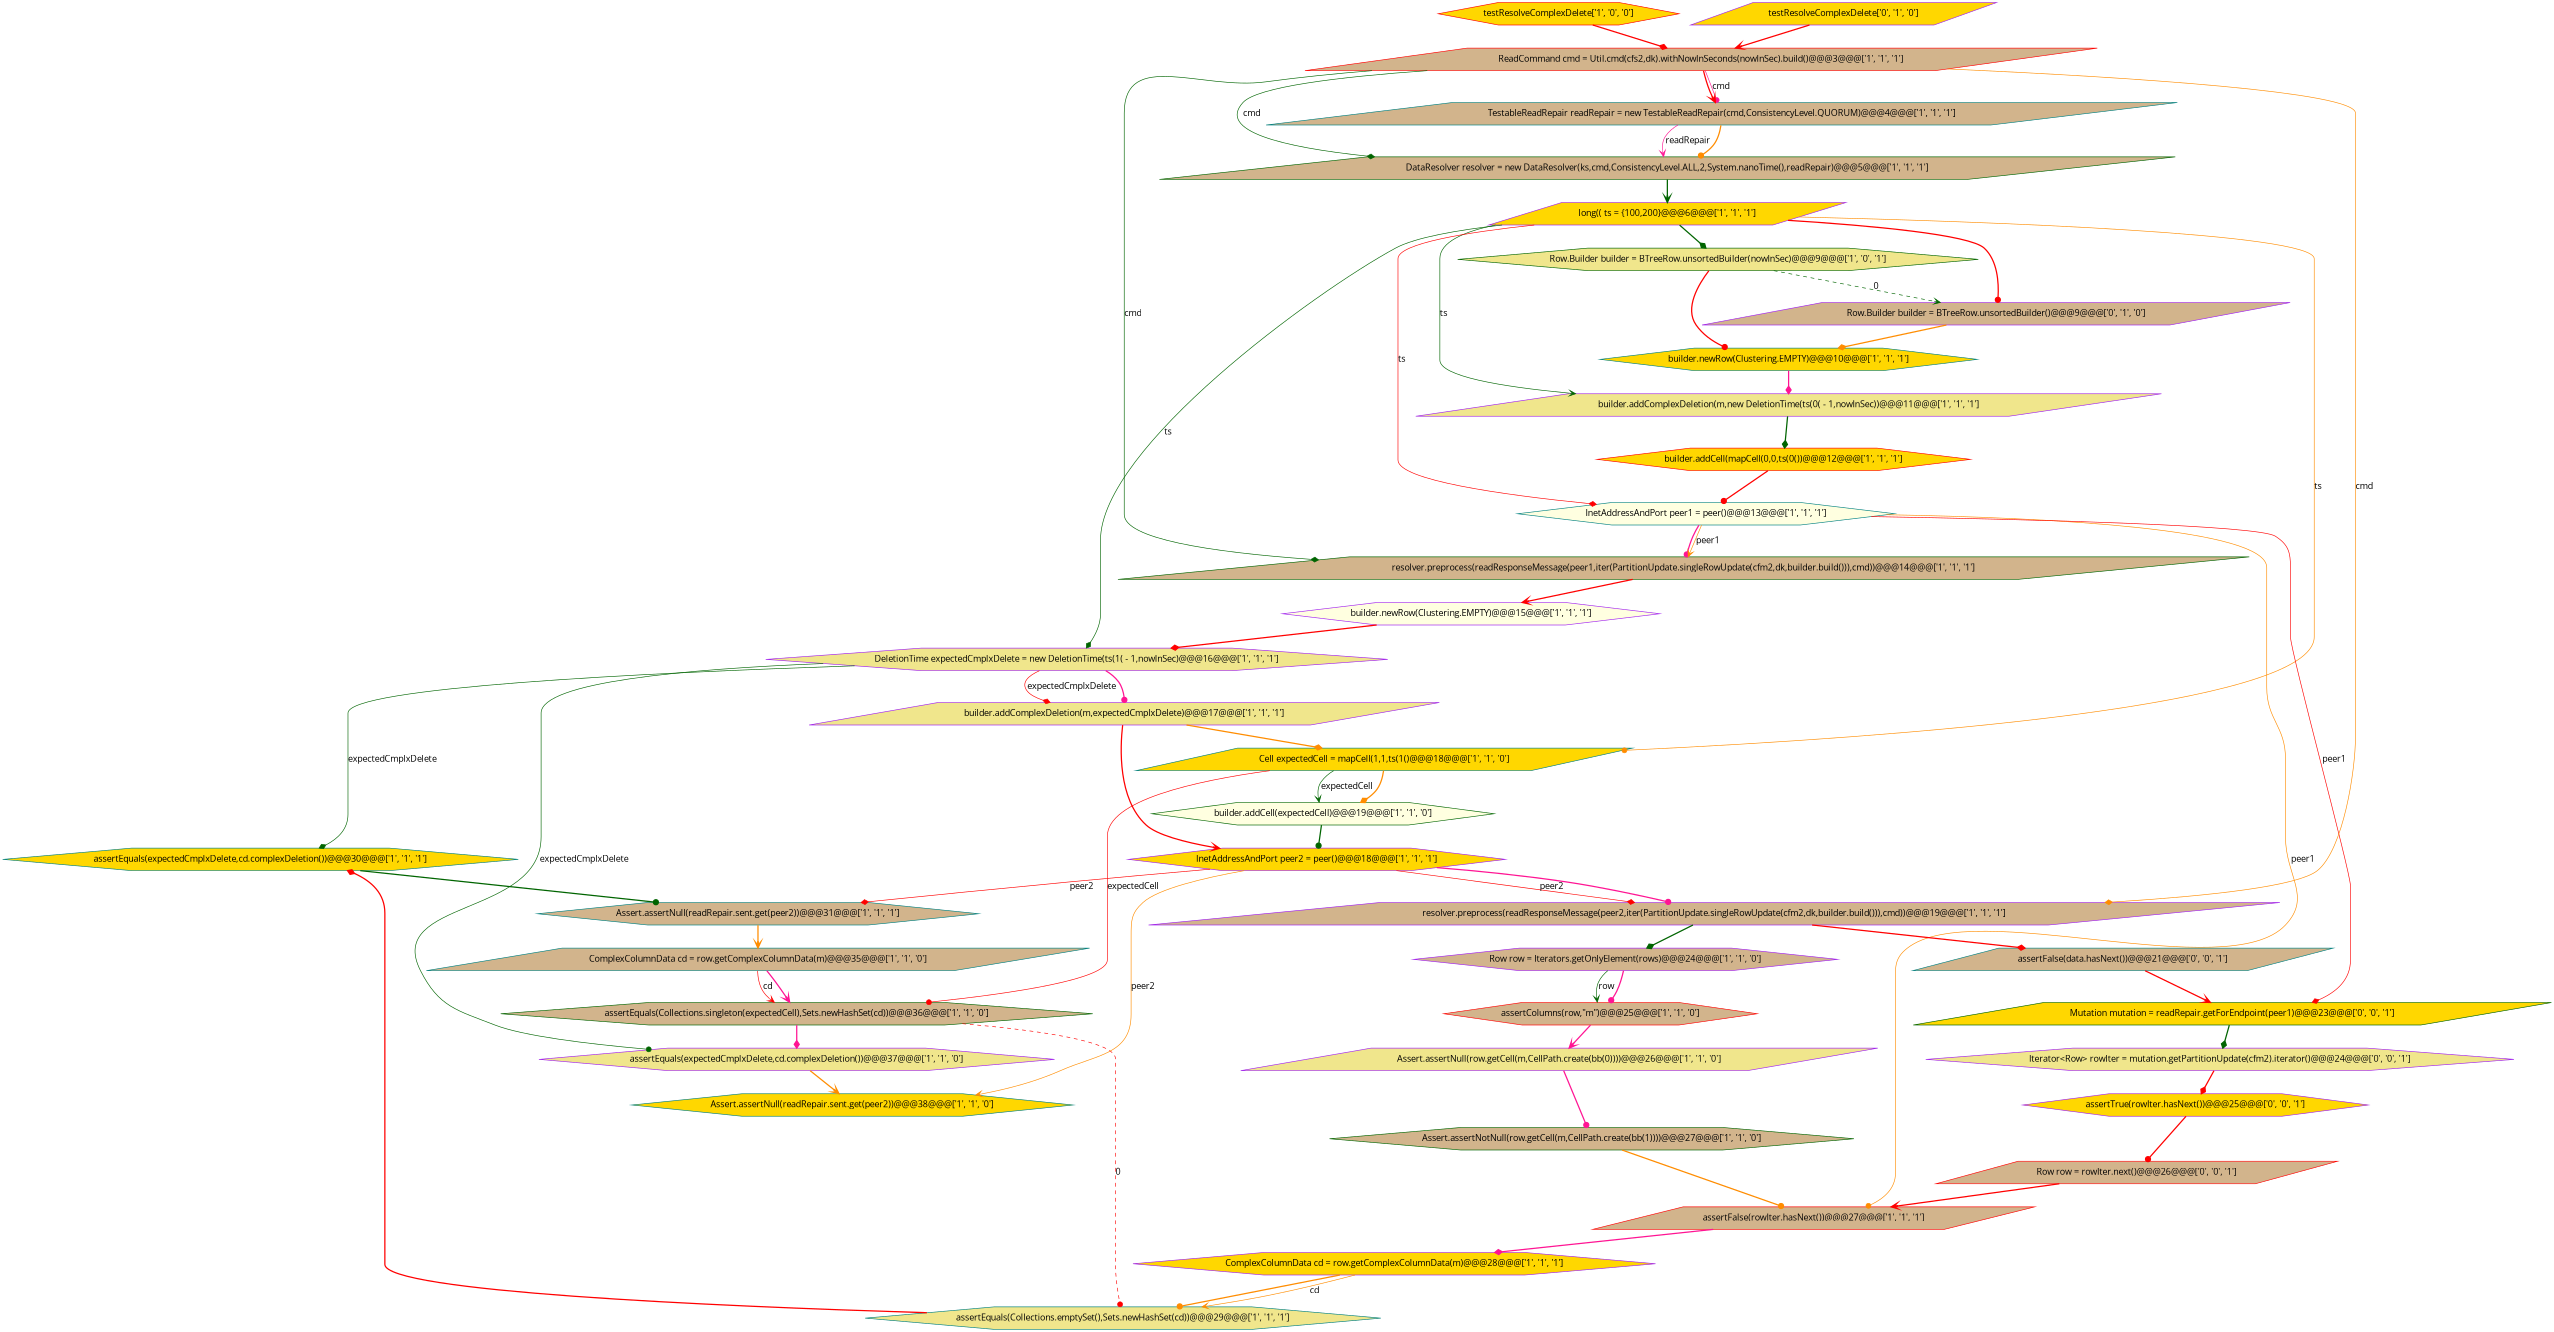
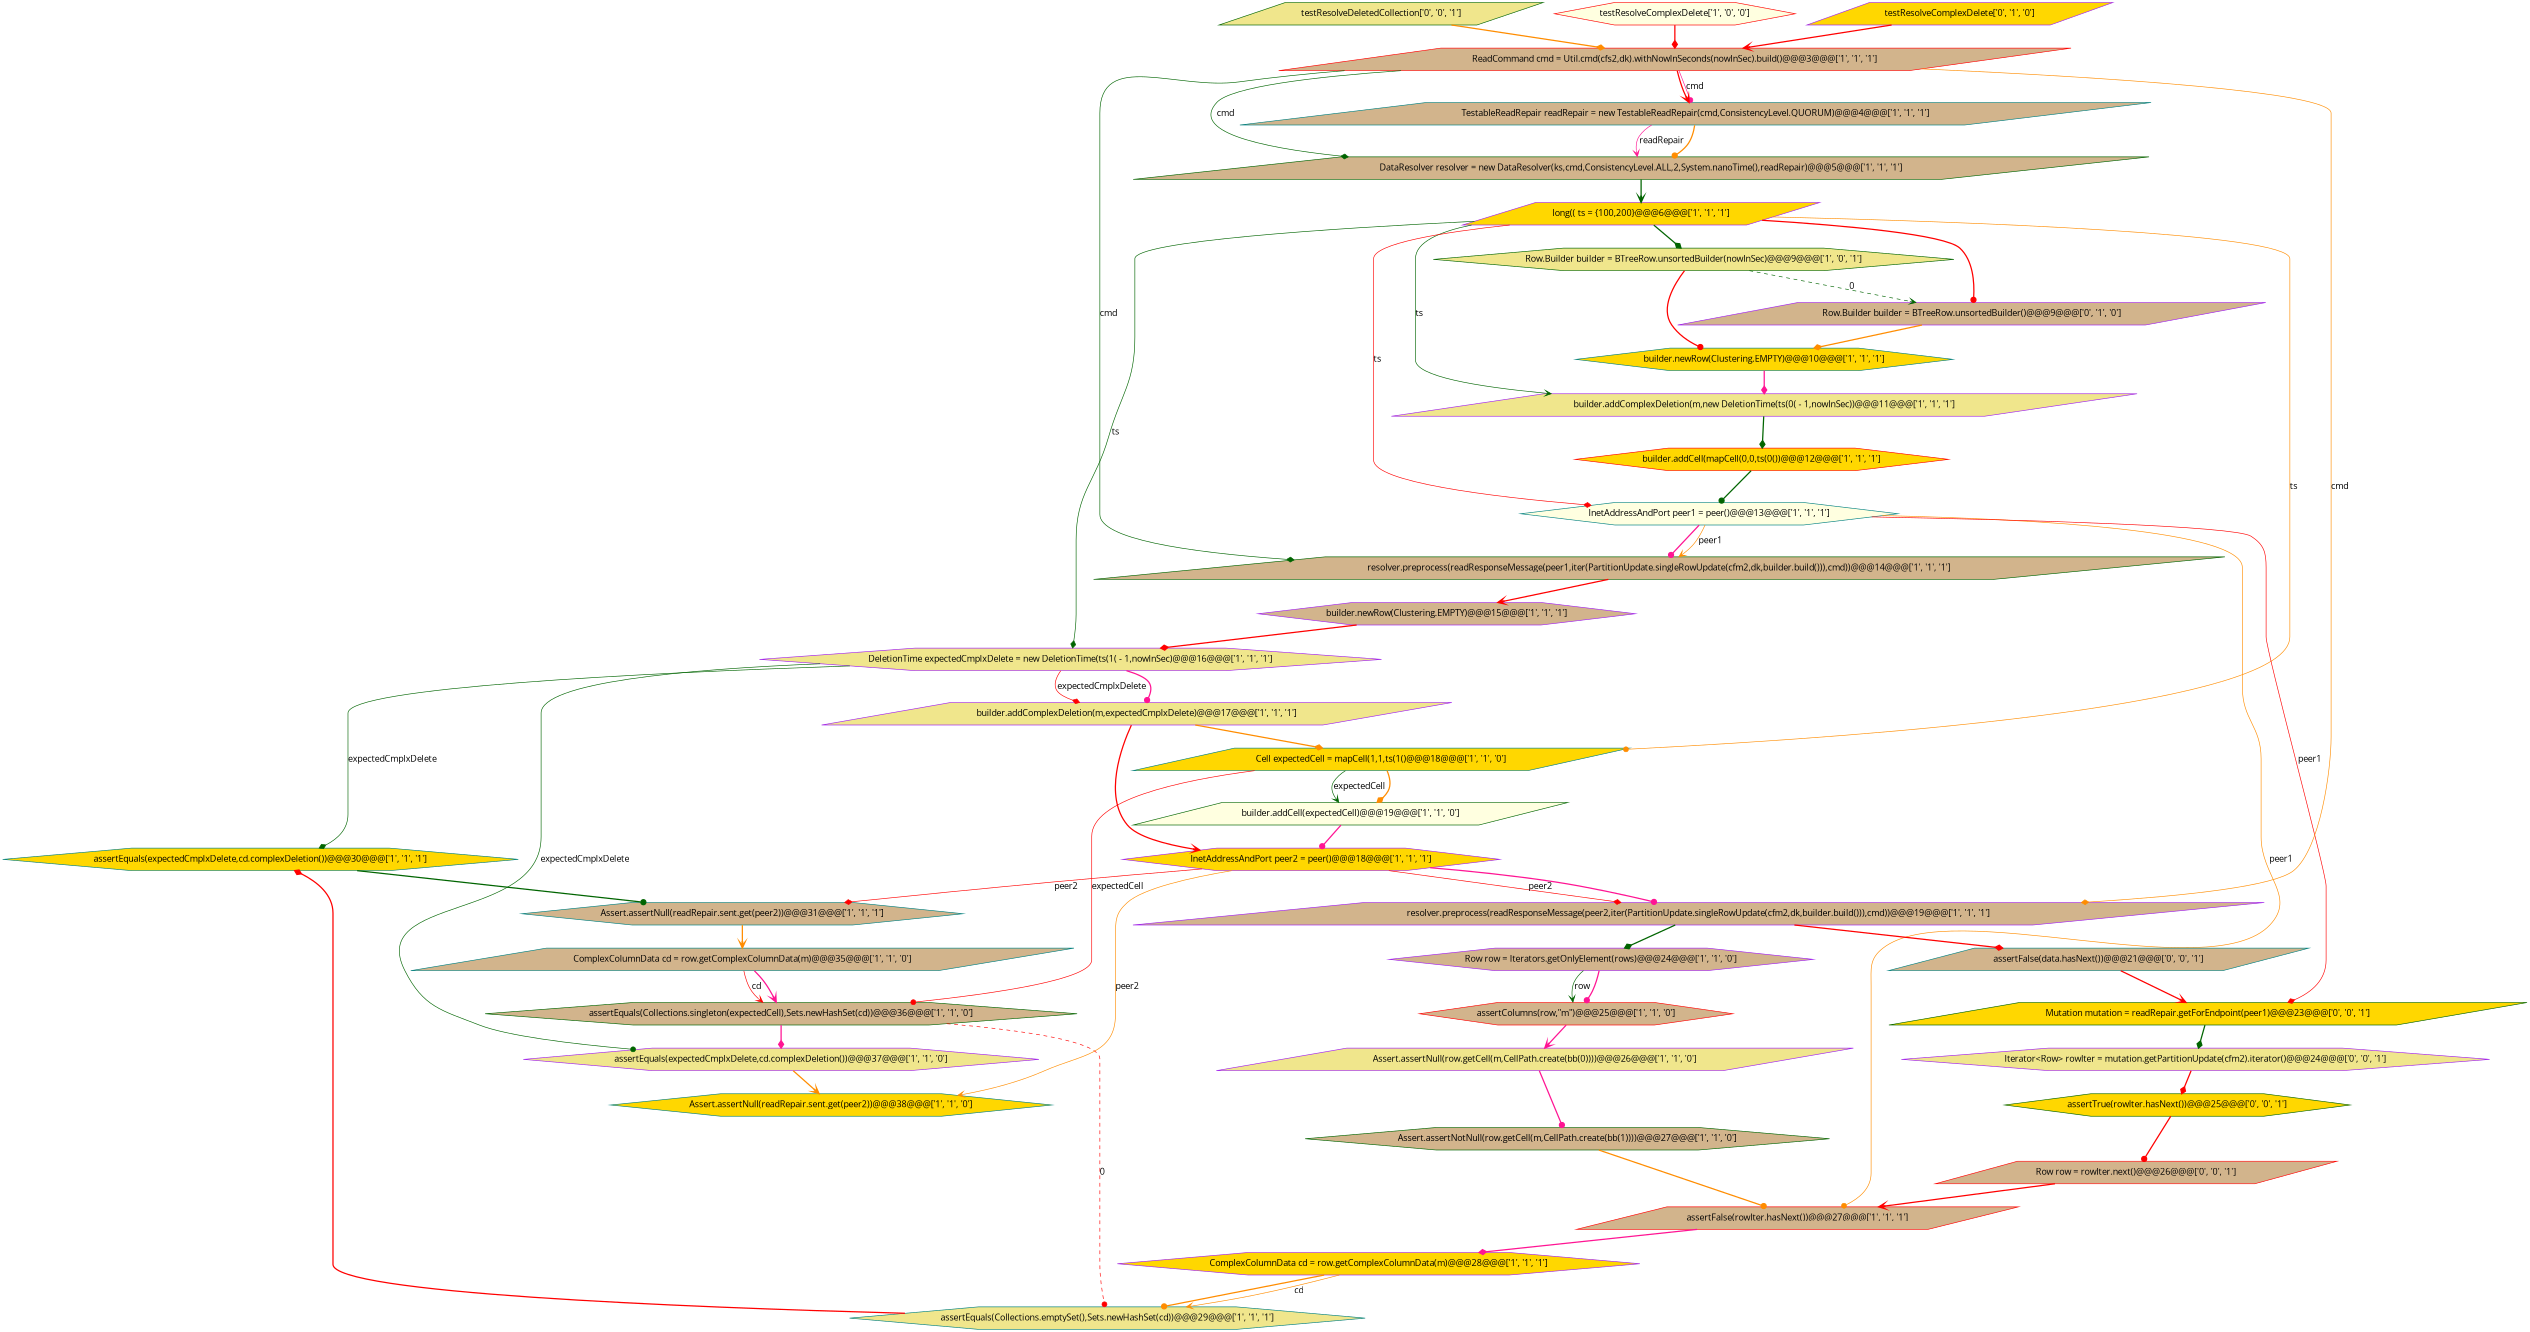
node "testResolveDeletedCollection['0', '0', '1']": added
node "testResolveComplexDelete['1', '0', '0']": fillcolor gold -> lightyellow
edge "builder.addCell(mapCell(0,0,ts(0())@@@12@@@['1', '1', '1']" -> "InetAddressAndPort peer1 = peer()@@@13@@@['1', '1', '1']": color red -> darkgreen
node "builder.newRow(Clustering.EMPTY)@@@15@@@['1', '1', '1']": fillcolor lightyellow -> tan
node "builder.addCell(expectedCell)@@@19@@@['1', '1', '0']": shape hexagon -> parallelogram
edge "builder.addCell(expectedCell)@@@19@@@['1', '1', '0']" -> "InetAddressAndPort peer2 = peer()@@@18@@@['1', '1', '1']": color darkgreen -> deeppink
node "assertTrue(rowIter.hasNext())@@@25@@@['0', '0', '1']": color purple -> darkgreen
